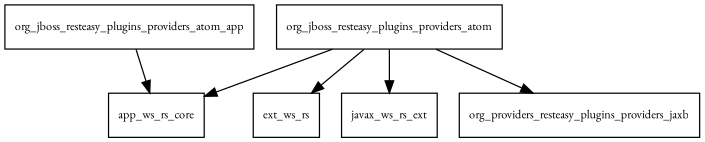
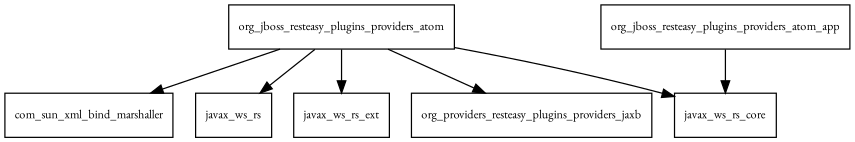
node "com_sun_xml_bind_marshaller": added
node "app_ws_rs_core": label "app_ws_rs_core" -> "javax_ws_rs_core"
node "ext_ws_rs": label "ext_ws_rs" -> "javax_ws_rs"
